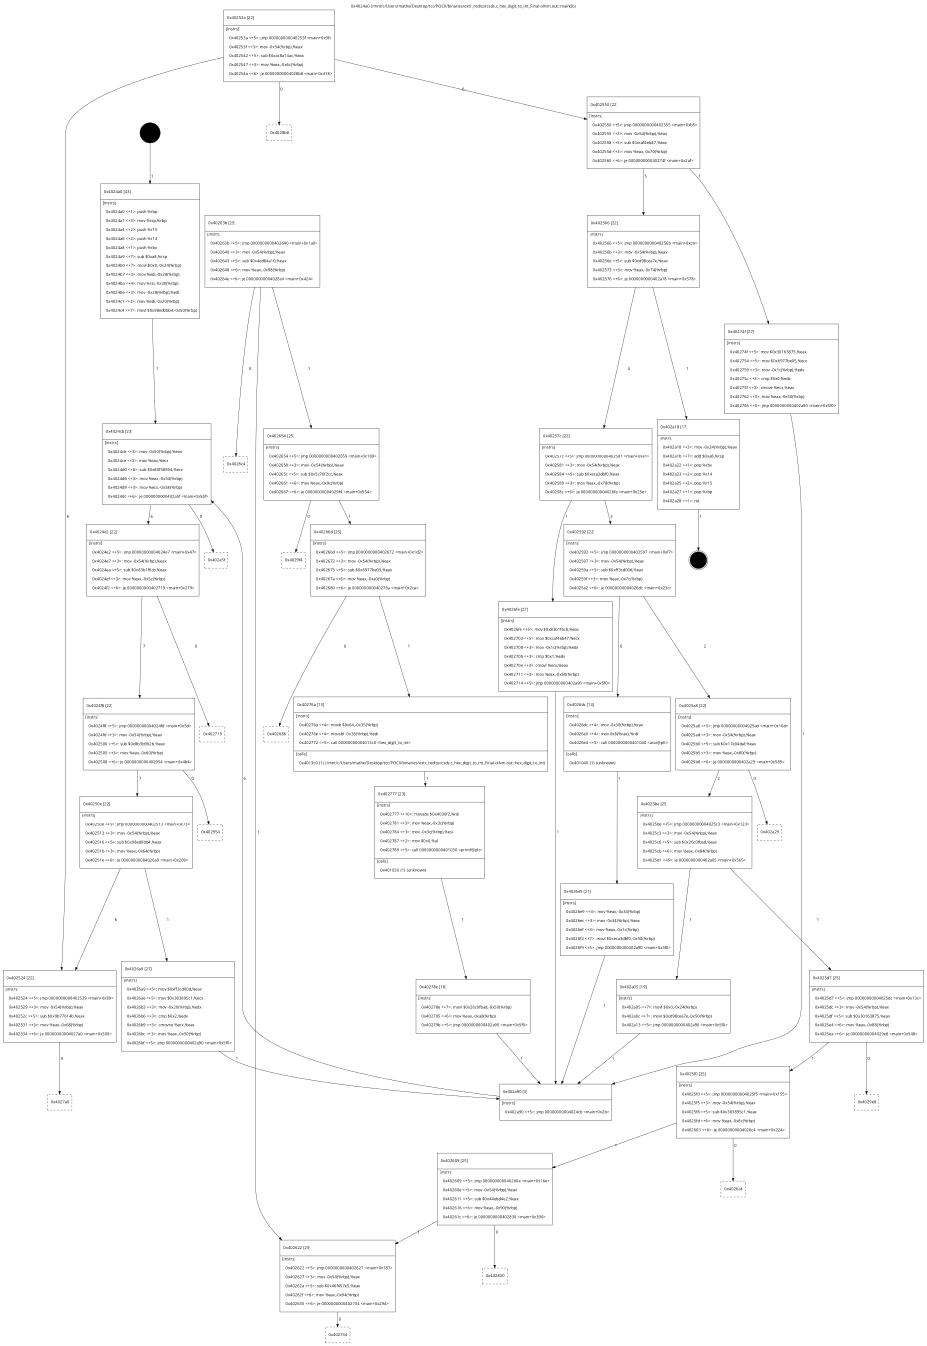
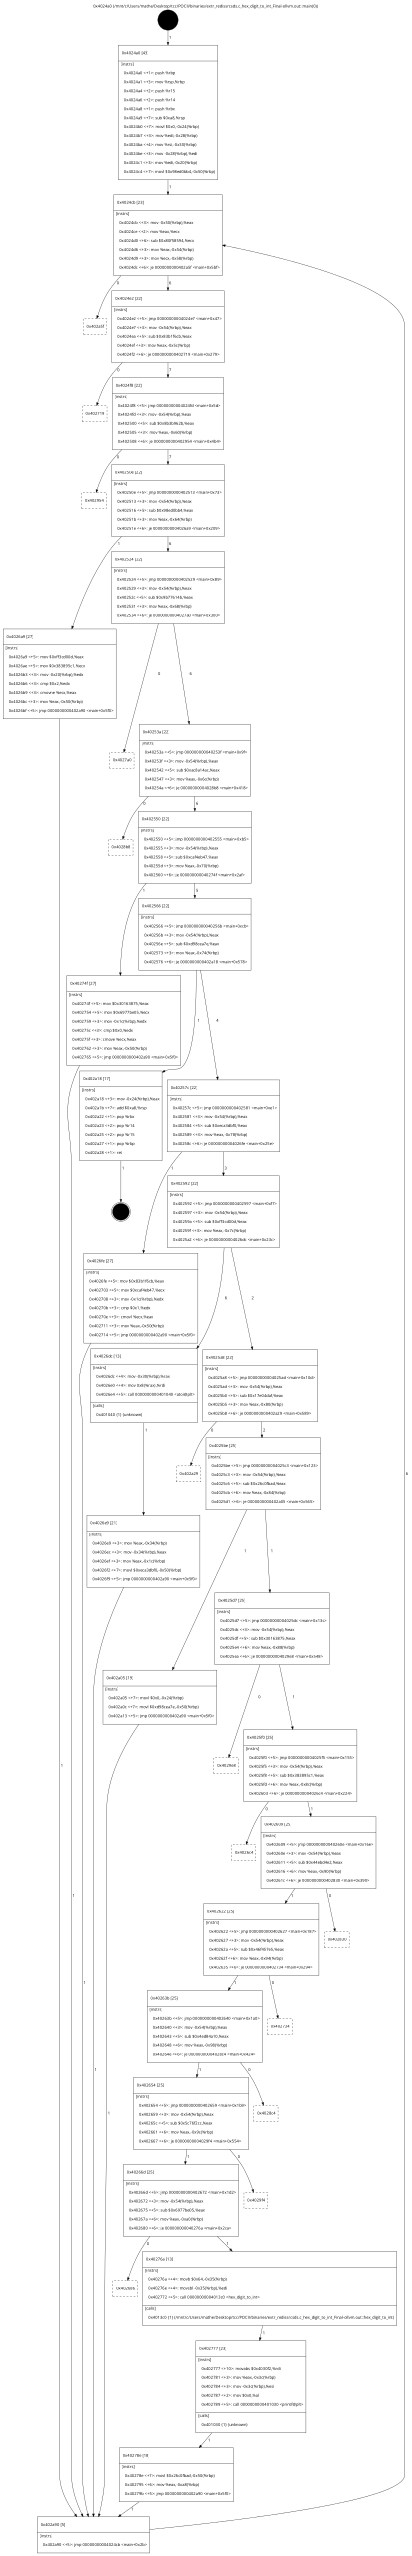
edge "0x40253a [22]" -> "0x402524 [22]": reversed
edge "0x40263b [25]" -> "0x402622 [25]": reversed
